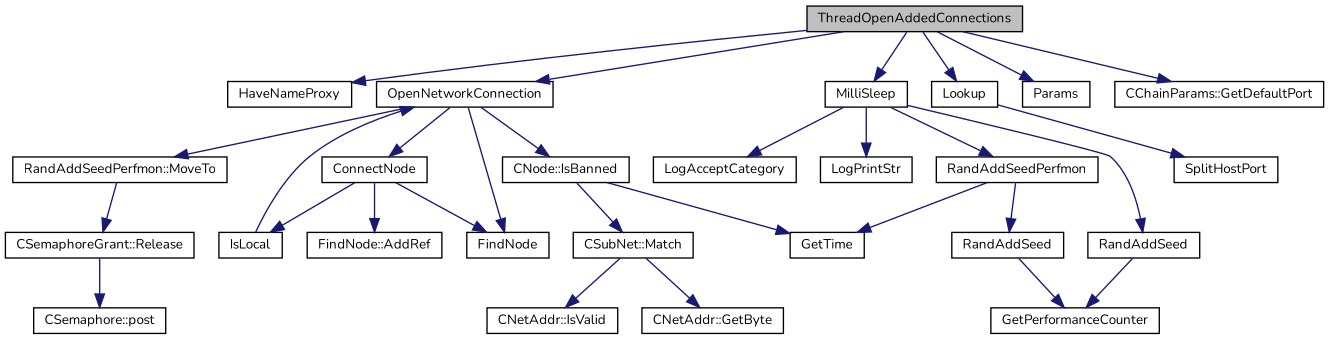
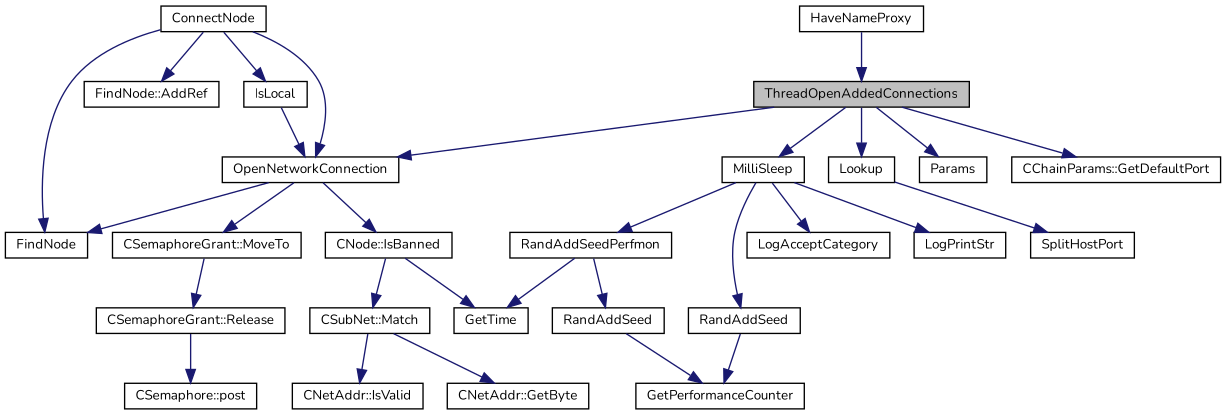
edge "ThreadOpenAddedConnections" -> "HaveNameProxy": reversed
edge "OpenNetworkConnection" -> "ConnectNode": reversed
node "RandAddSeedPerfmon::MoveTo": label "RandAddSeedPerfmon::MoveTo" -> "CSemaphoreGrant::MoveTo"
